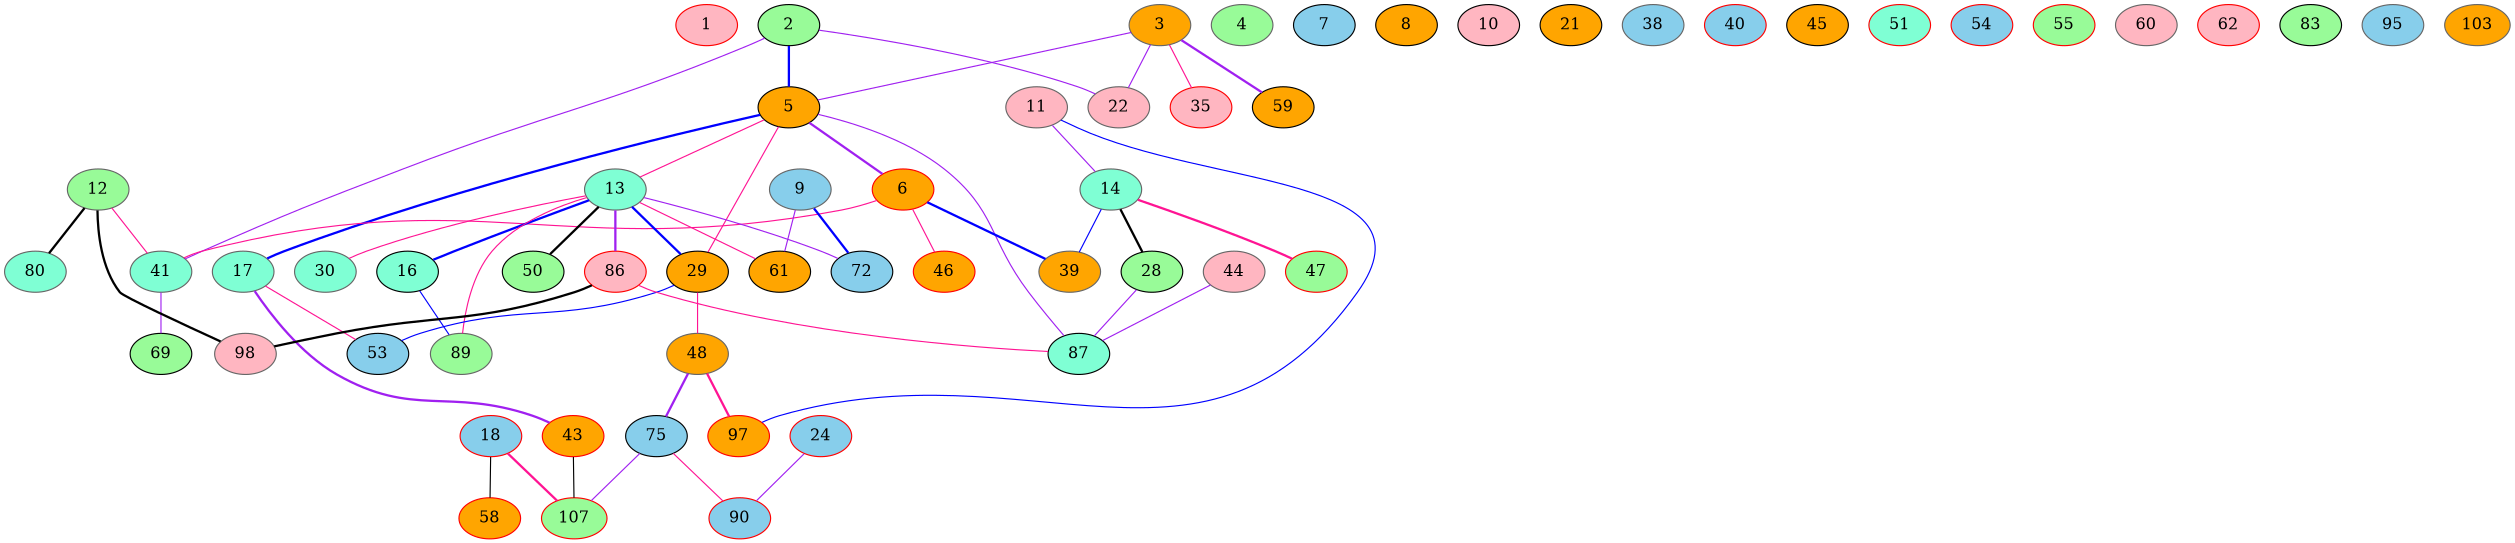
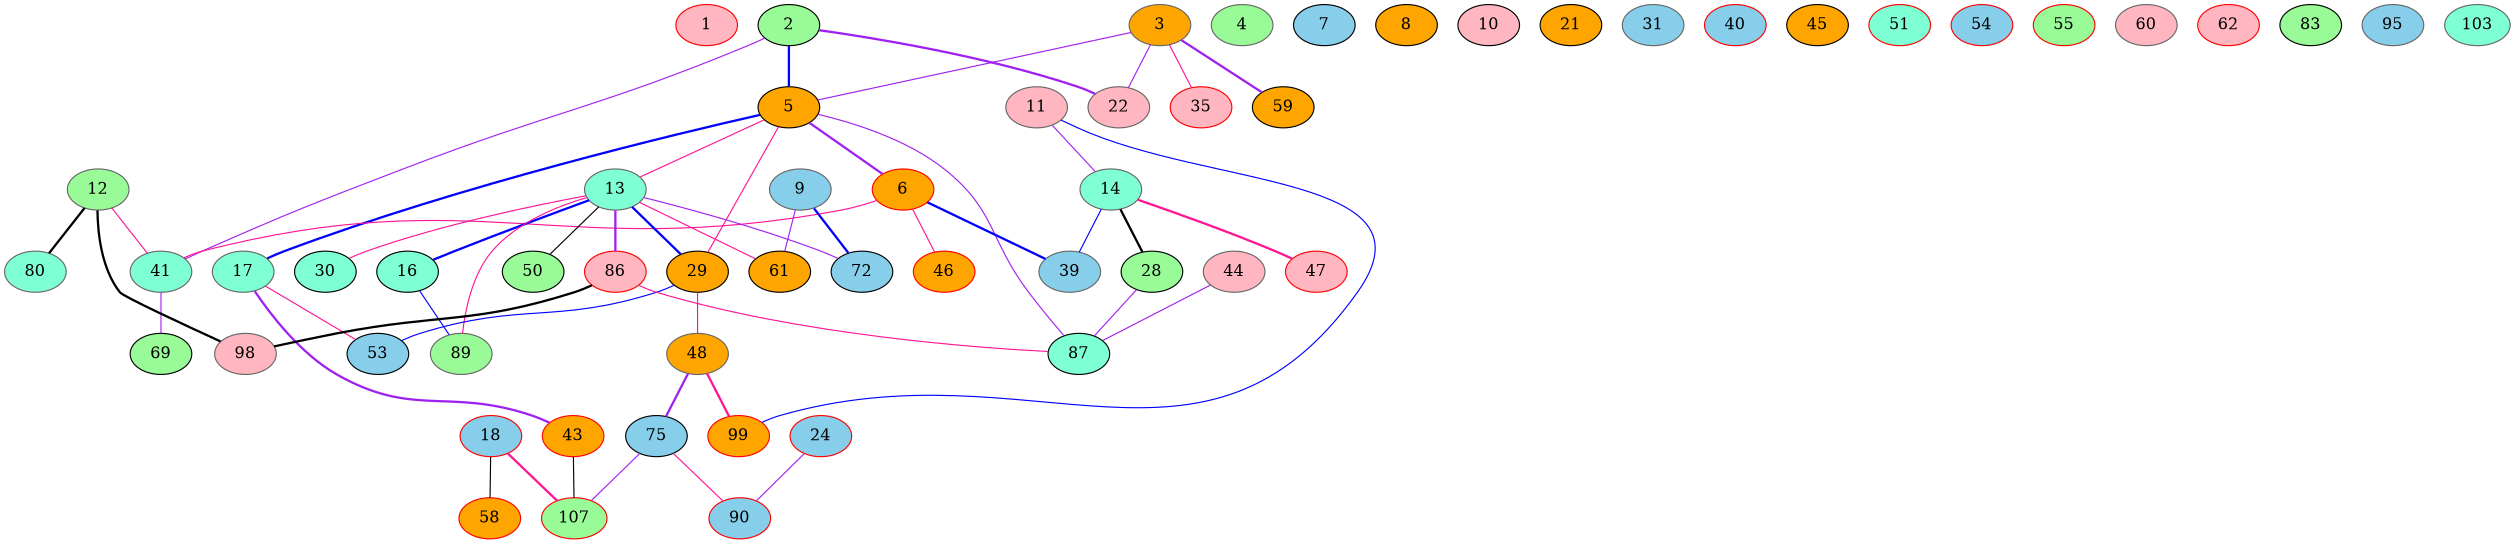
node "38": label "38" -> "31"
node "103": fillcolor orange -> aquamarine
edge "2" -- "22": style solid -> bold
edge "13" -- "50": style bold -> solid
node "30": color gray40 -> black
node "39": fillcolor orange -> skyblue
node "47": fillcolor palegreen -> lightpink
node "97": label "97" -> "99"
